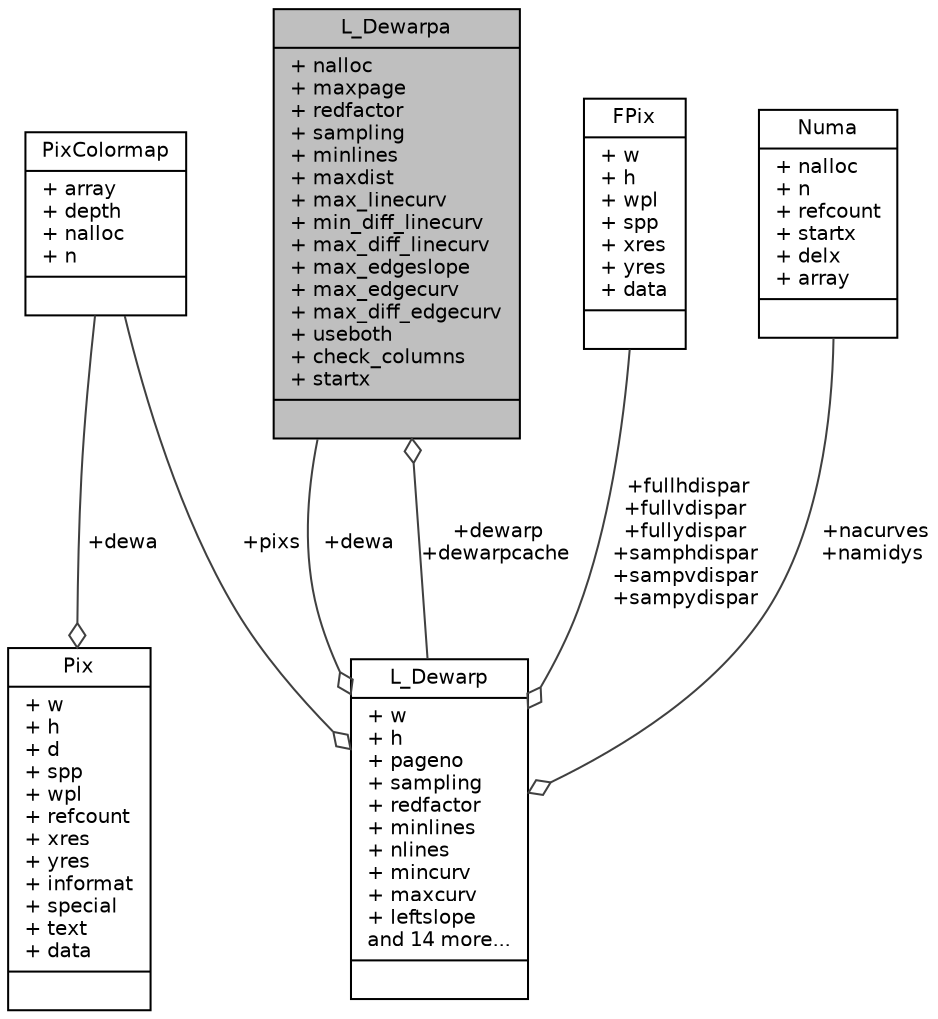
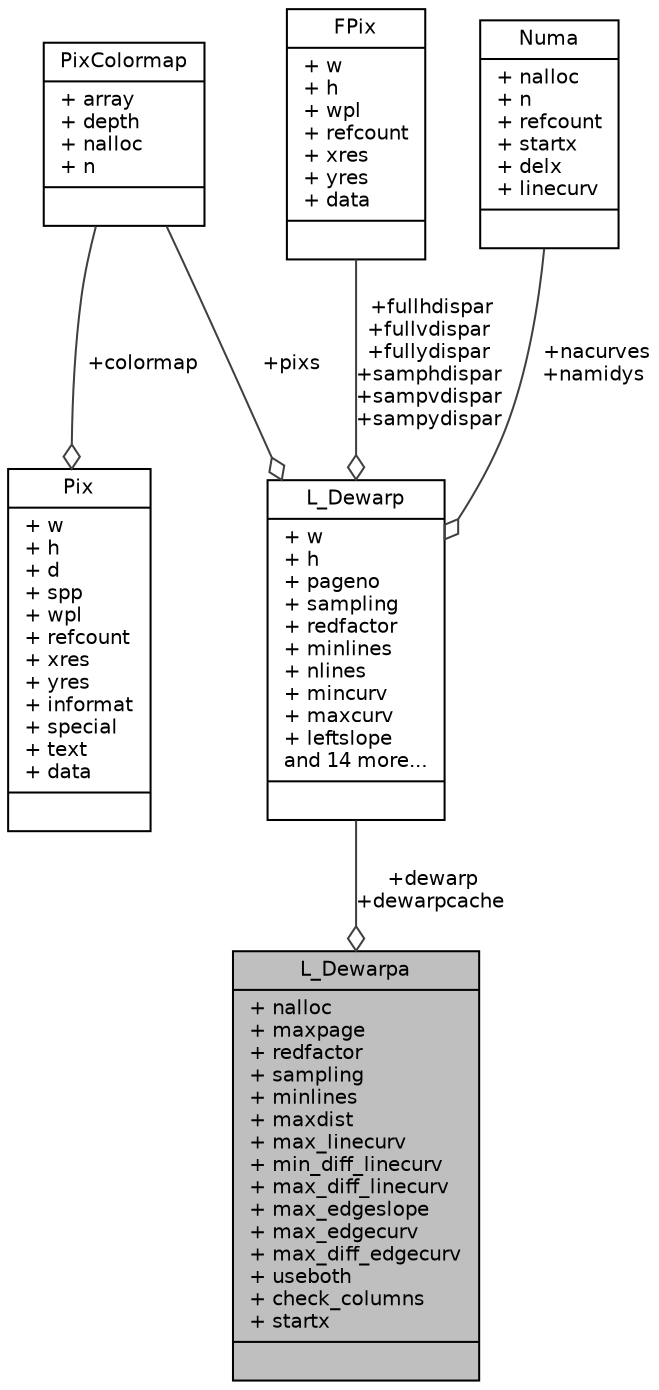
node "FPix": text "+ spp" -> "+ refcount"
node "Numa": text "+ array" -> "+ linecurv"
edge "PixColormap" -> "Pix": label " +dewa" -> " +colormap"
edge "L_Dewarpa" -> "L_Dewarp": removed, label "+dewa"
